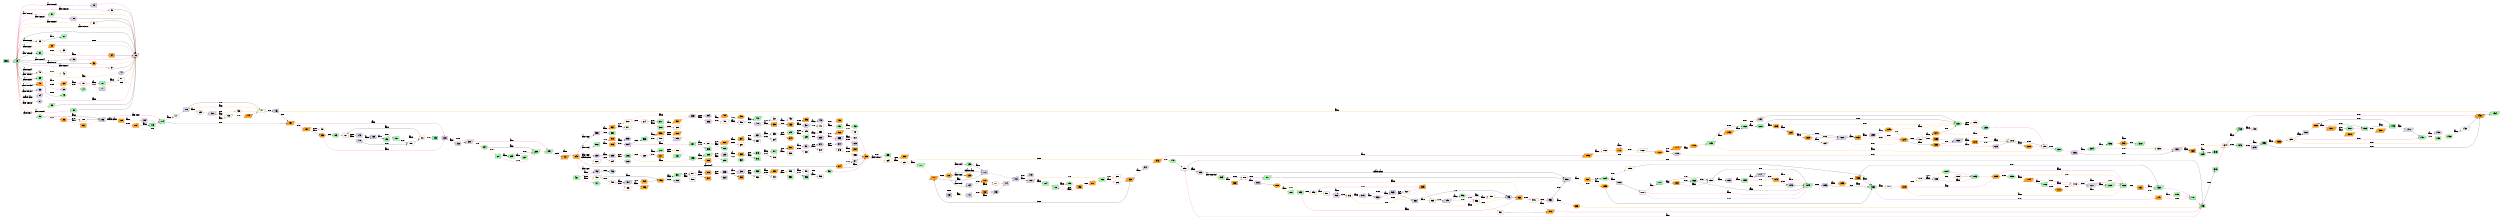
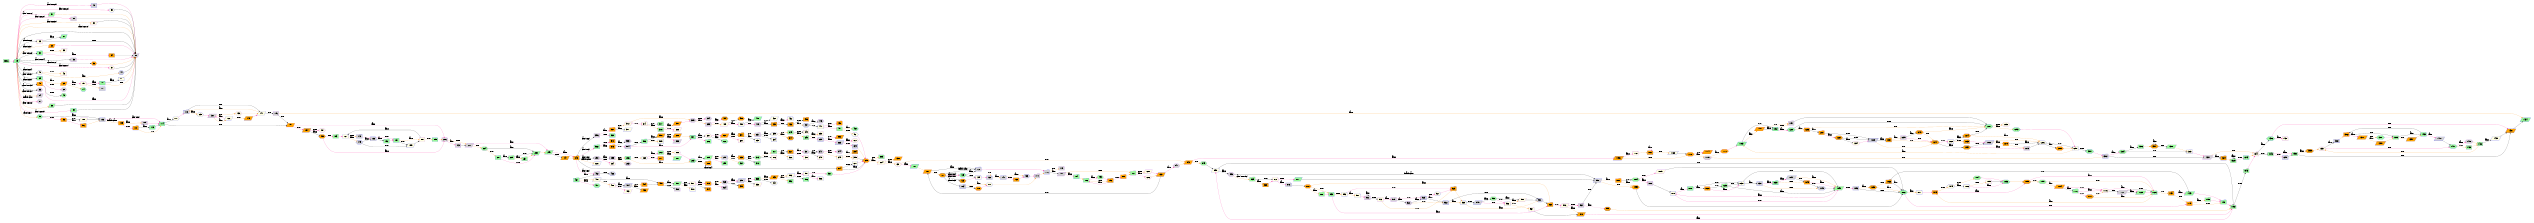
edge "679" -> "684": label "case (x=107)" -> "false"
node "729": added
